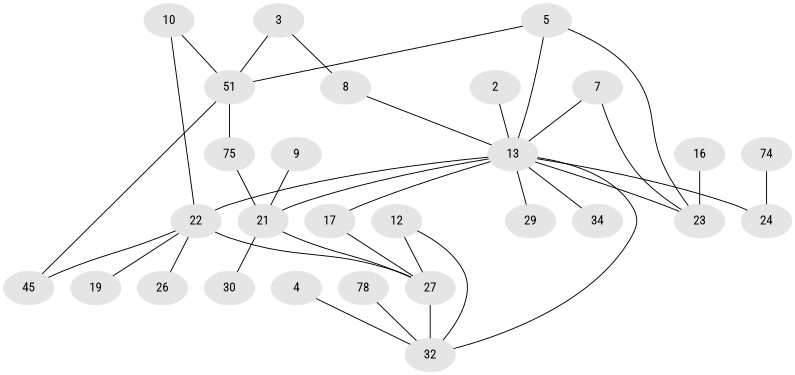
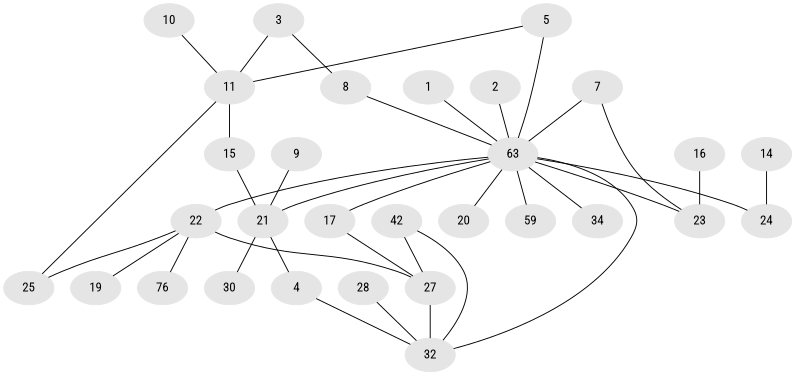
node "51": label "51" -> "11"
node "1": added
edge "5" -- "23": removed
edge "10" -- "22": removed
node "75": label "75" -> "15"
node "13": label "13" -> "63"
node "74": label "74" -> "14"
node "12": label "12" -> "42"
node "20": added
node "29": label "29" -> "59"
edge "21" -- "27": now "21" -- "4"
node "45": label "45" -> "25"
node "26": label "26" -> "76"
node "78": label "78" -> "28"
